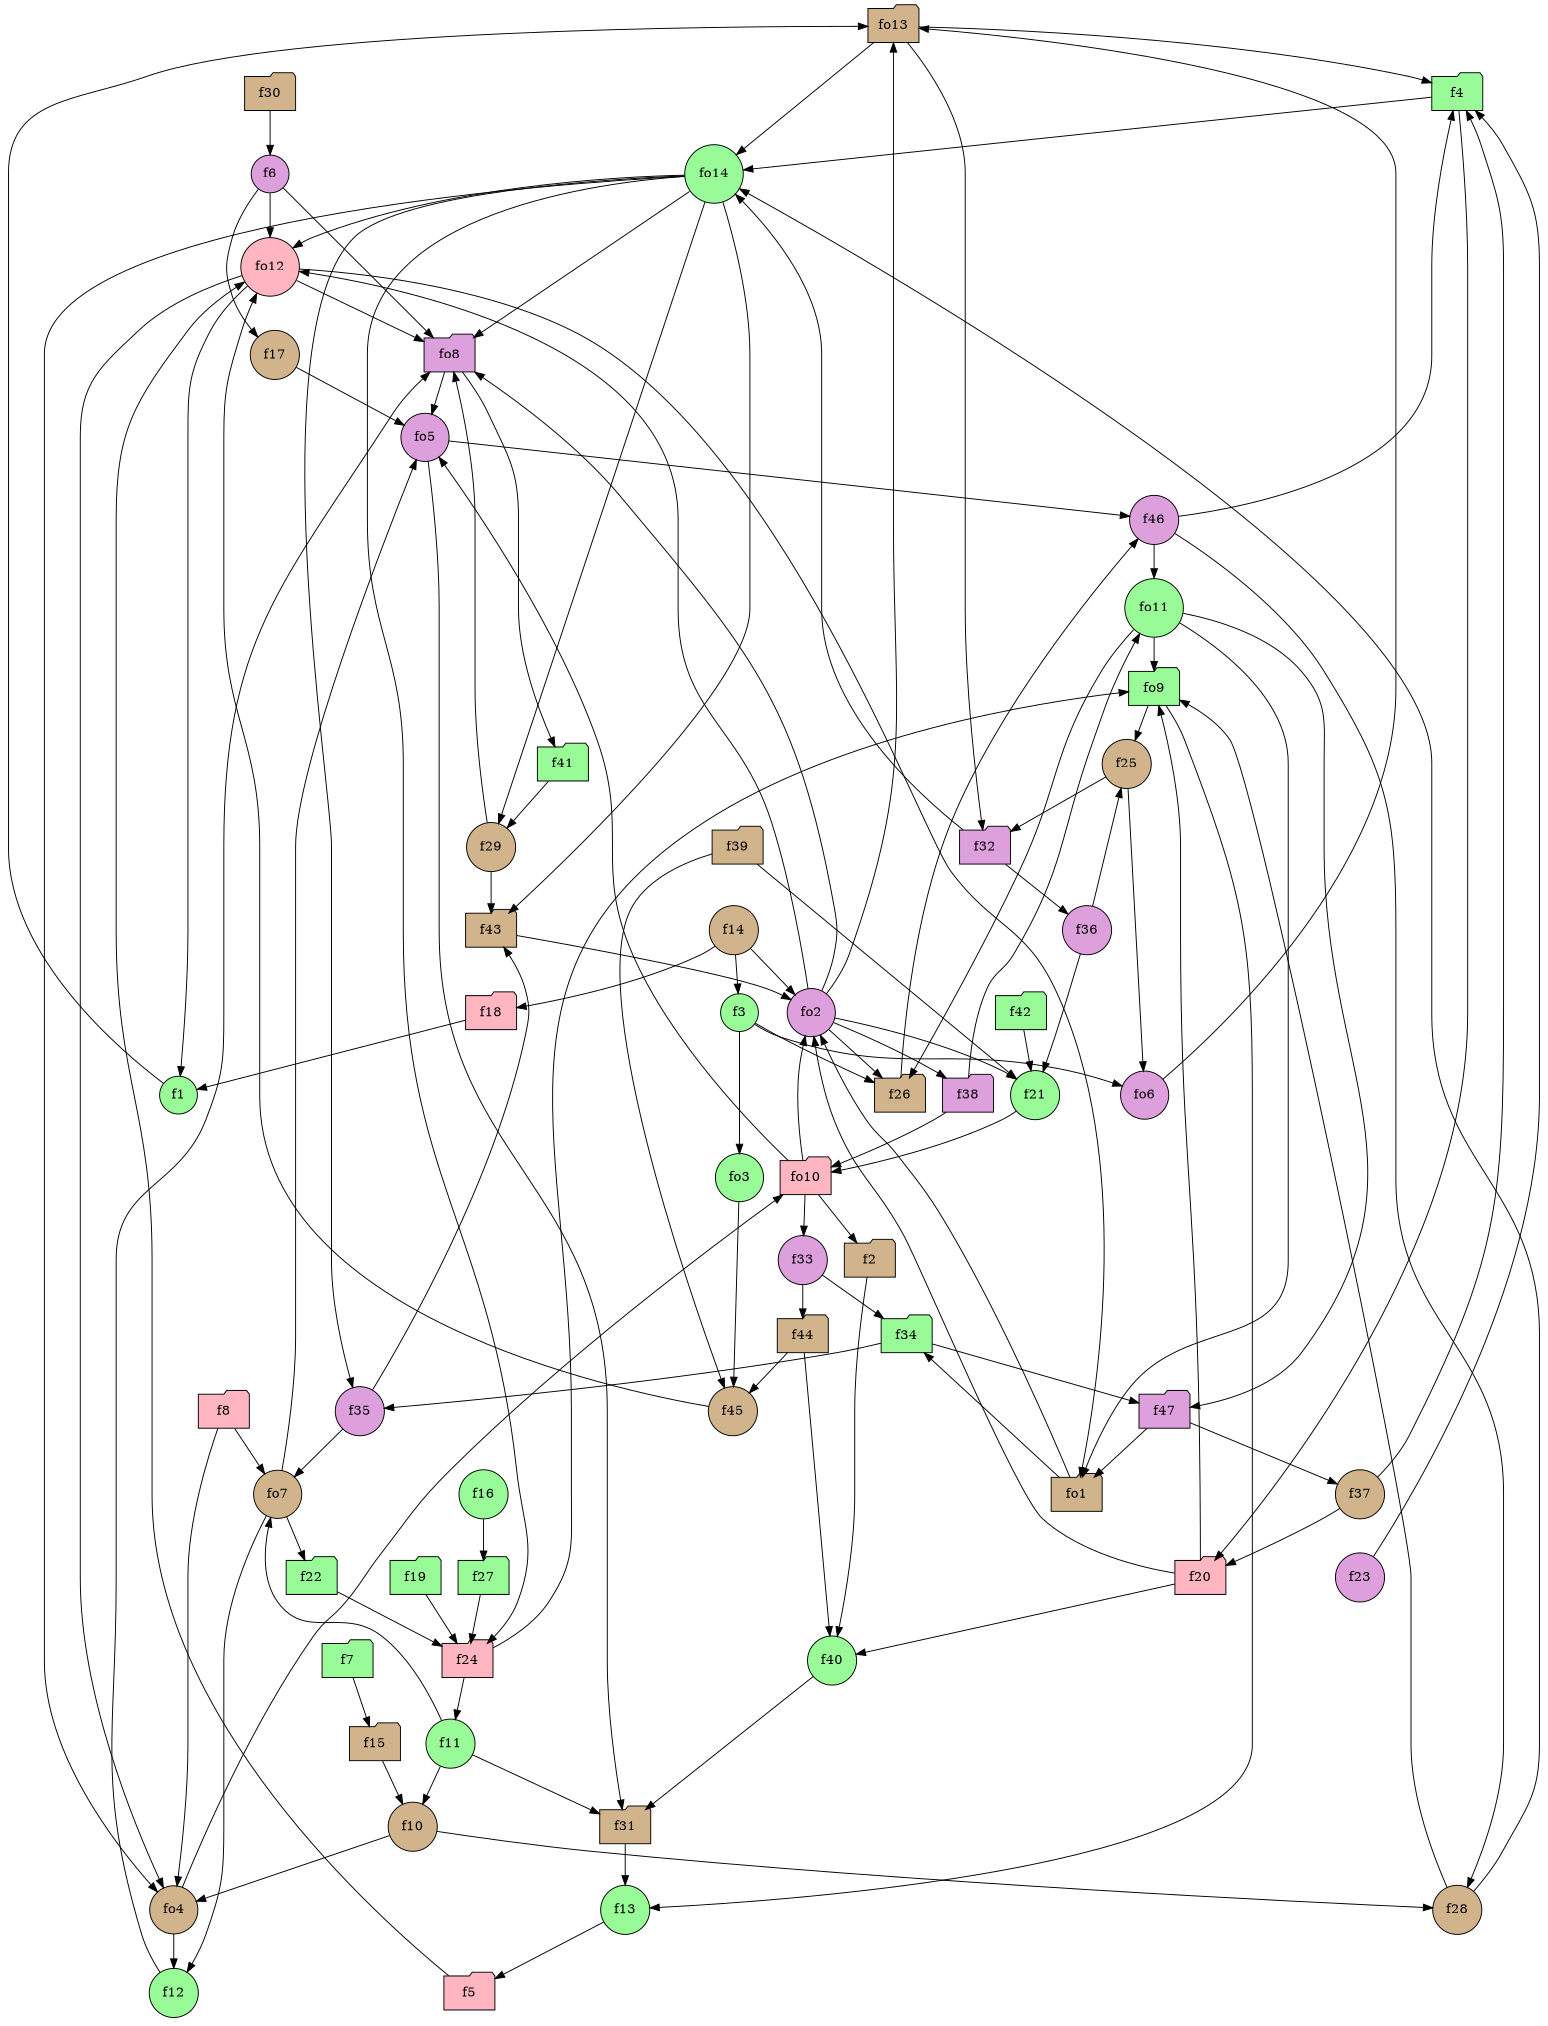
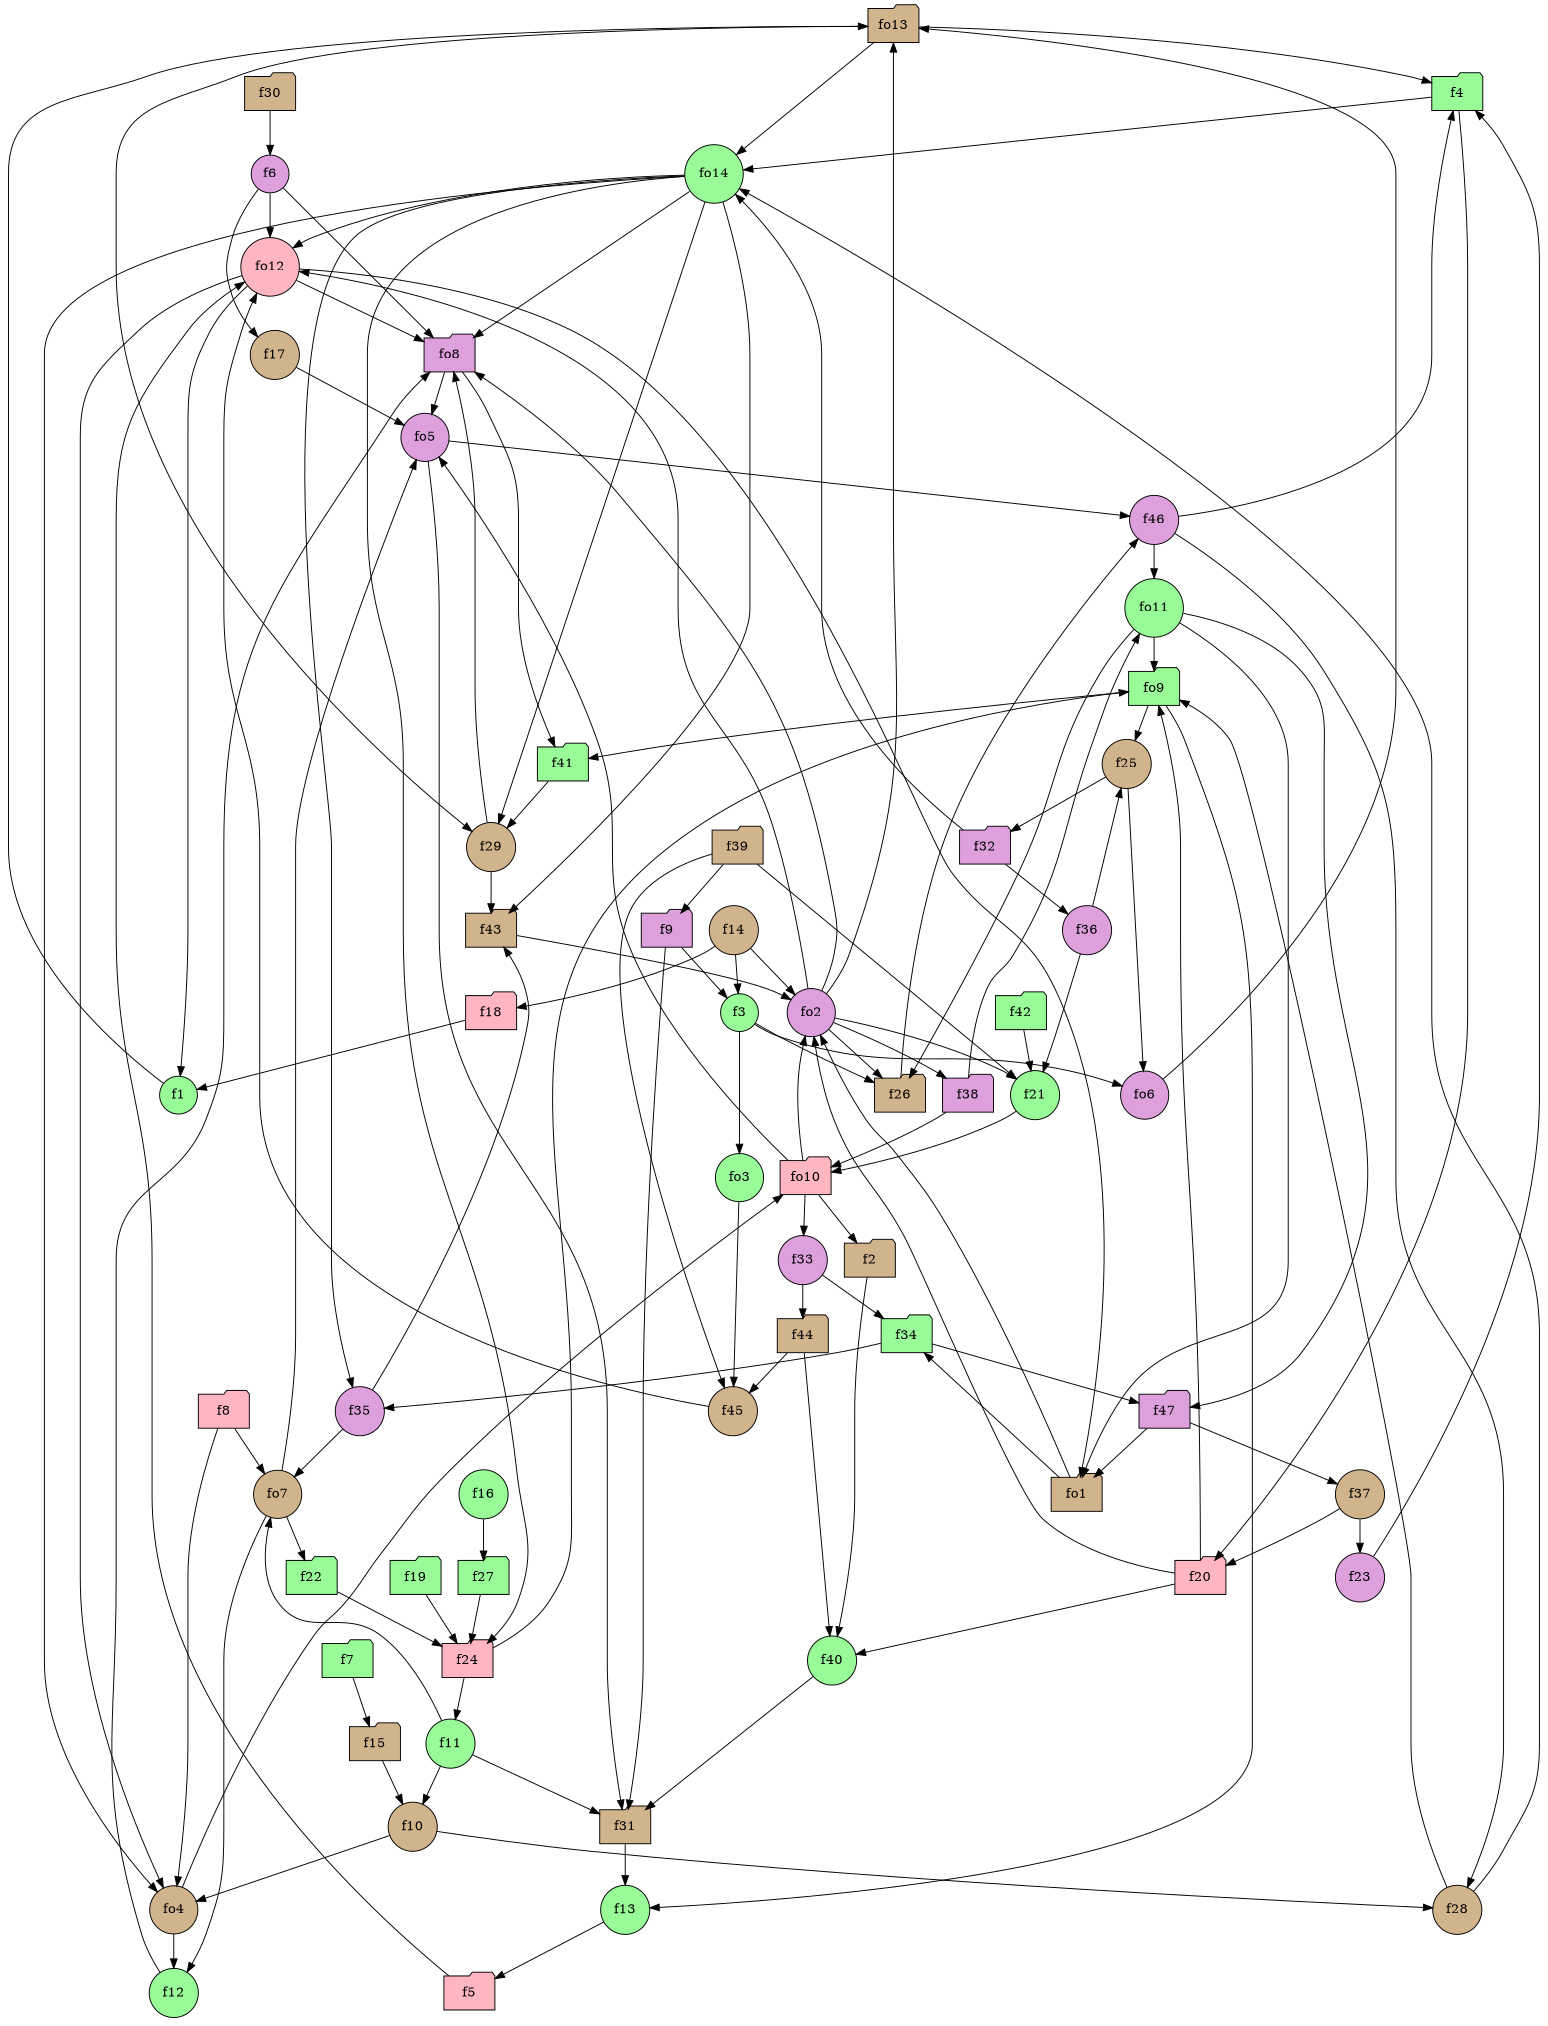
edge "fo13" -> "f32": now "fo13" -> "f29"
edge "fo9" -> "f41": added
edge "f37" -> "f4": now "f37" -> "f23"
node "f9": added
